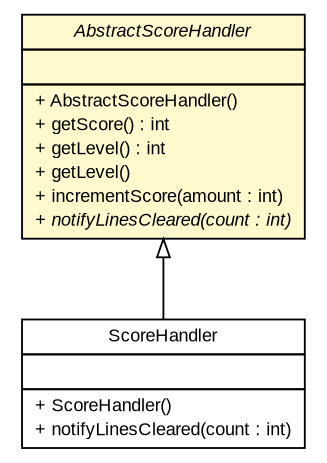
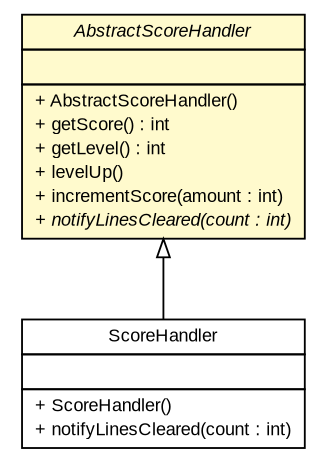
node "AbstractScoreHandler": text "+ getLevel()" -> "+ levelUp()"
